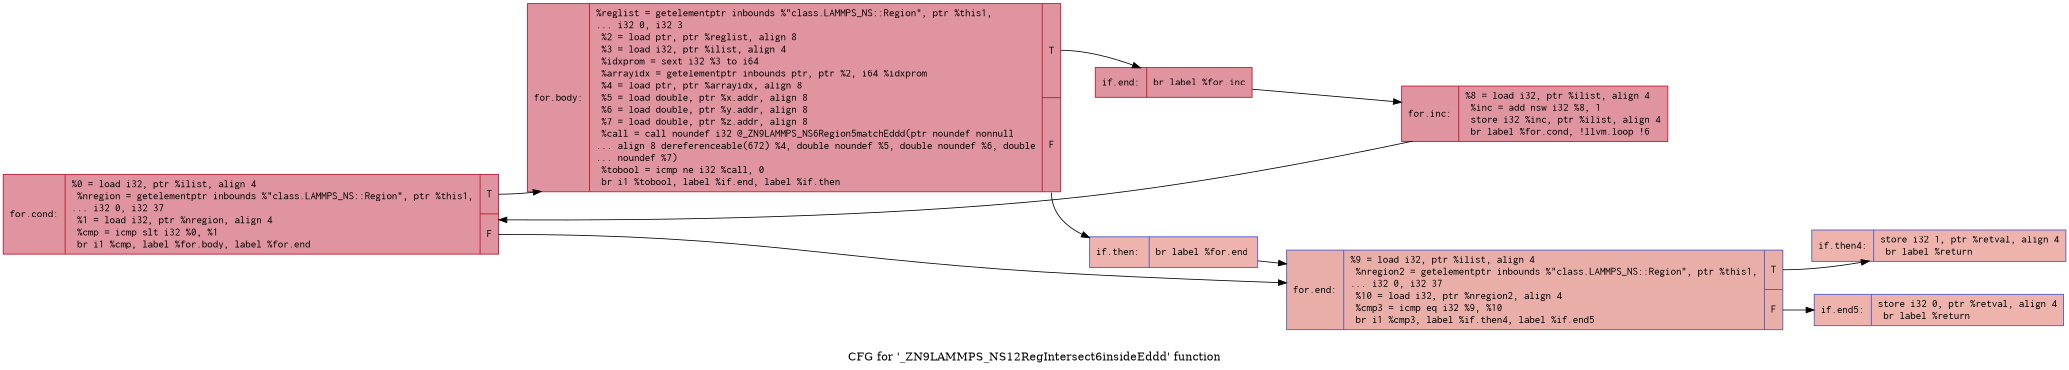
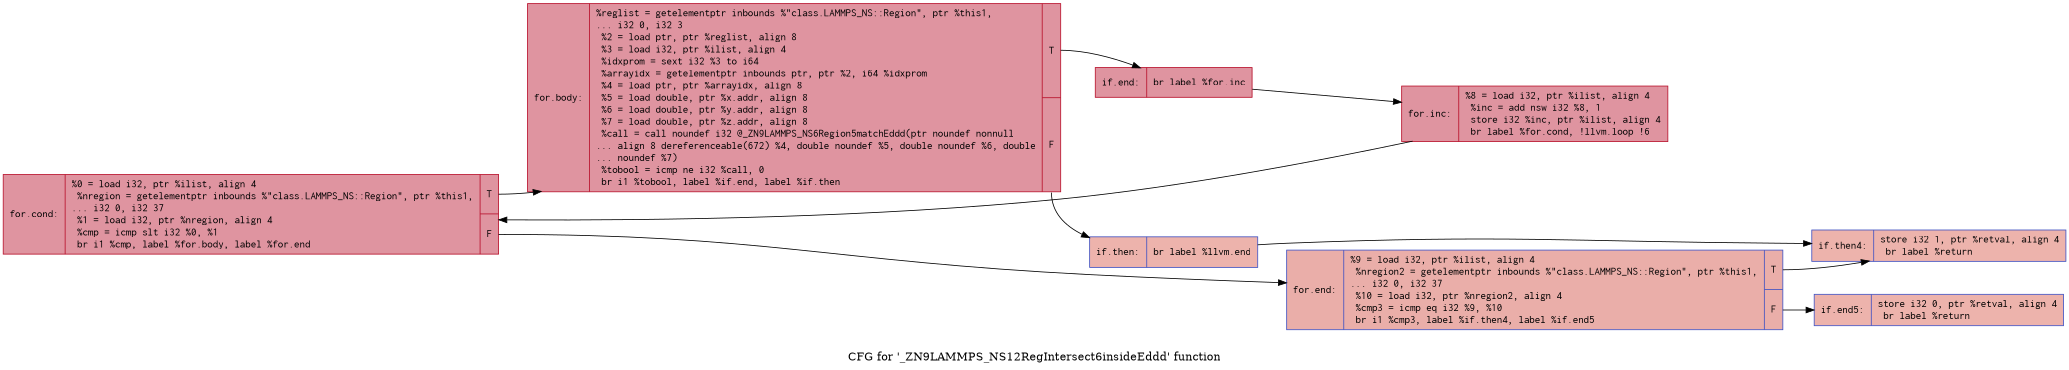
node "if.then:": text "br label %for.end" -> "br label %llvm.end"
edge "if.then:" -> "for.end:": now "if.then:" -> "if.then4:"
